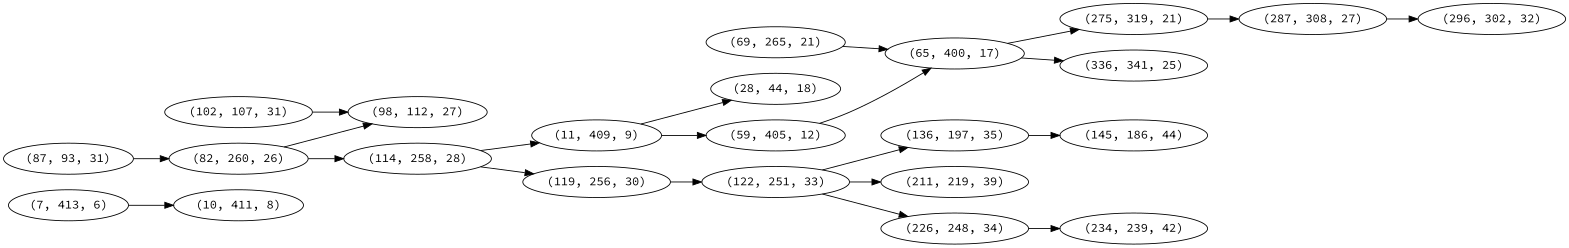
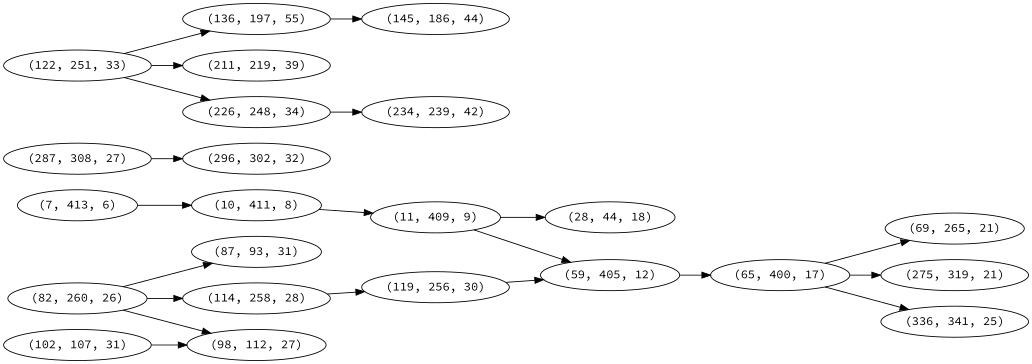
edge "(275, 319, 21)" -> "(287, 308, 27)": removed
edge "(69, 265, 21)" -> "(65, 400, 17)": reversed
node "(136, 197, 35)": label "(136, 197, 35)" -> "(136, 197, 55)"
edge "(114, 258, 28)" -> "(11, 409, 9)": now "(10, 411, 8)" -> "(11, 409, 9)"
edge "(87, 93, 31)" -> "(82, 260, 26)": reversed
edge "(119, 256, 30)" -> "(122, 251, 33)": now "(119, 256, 30)" -> "(59, 405, 12)"
